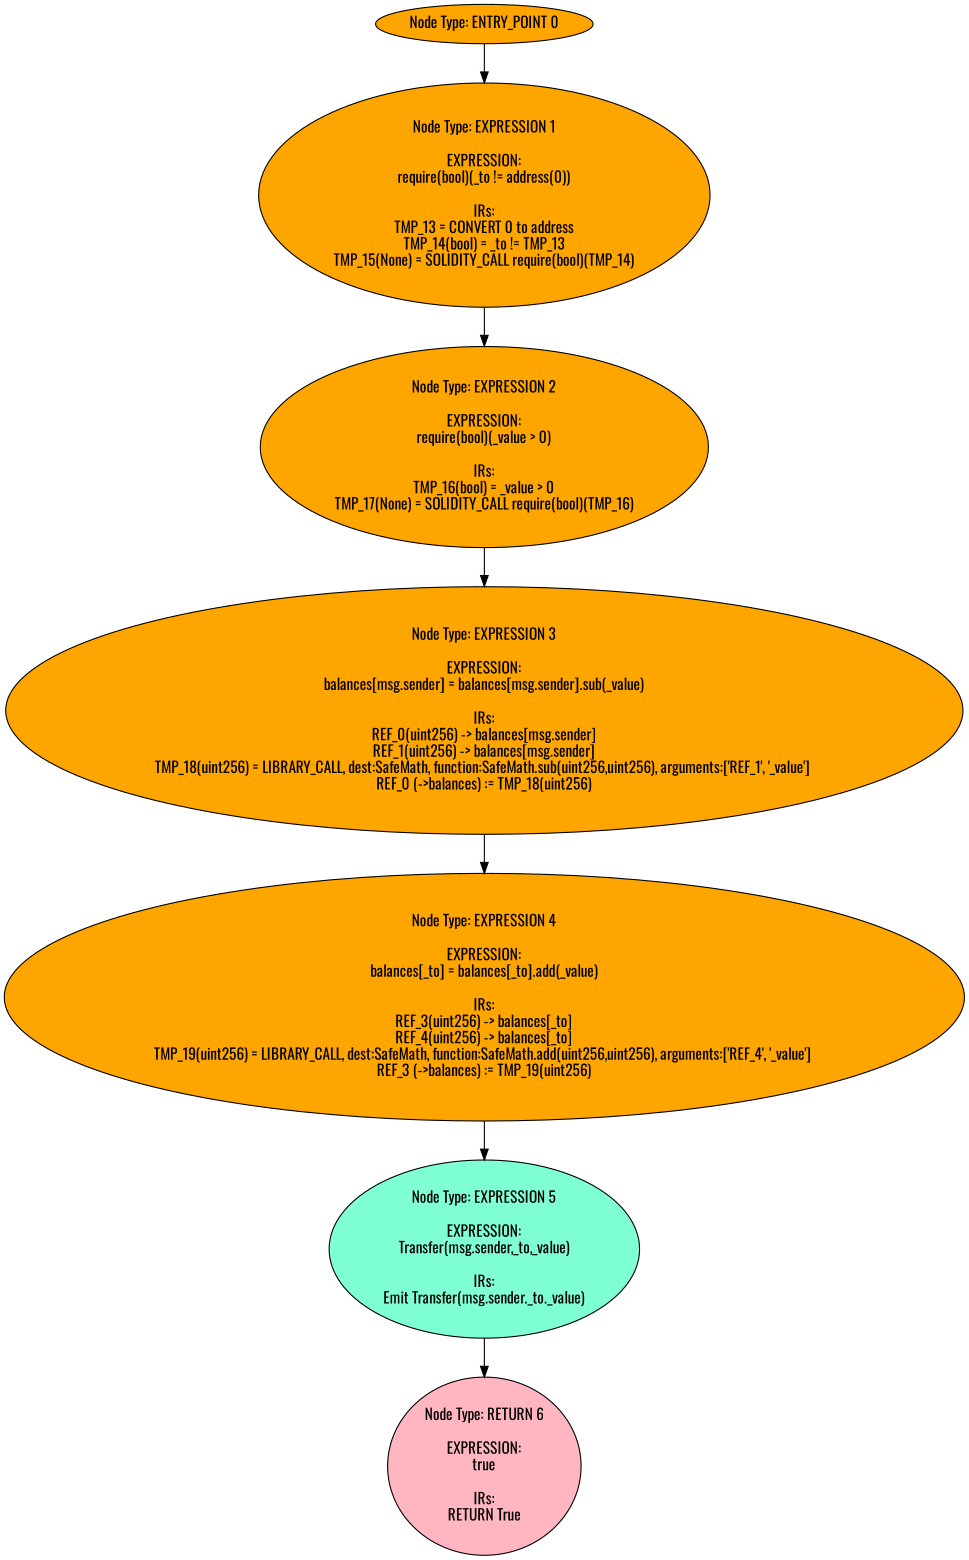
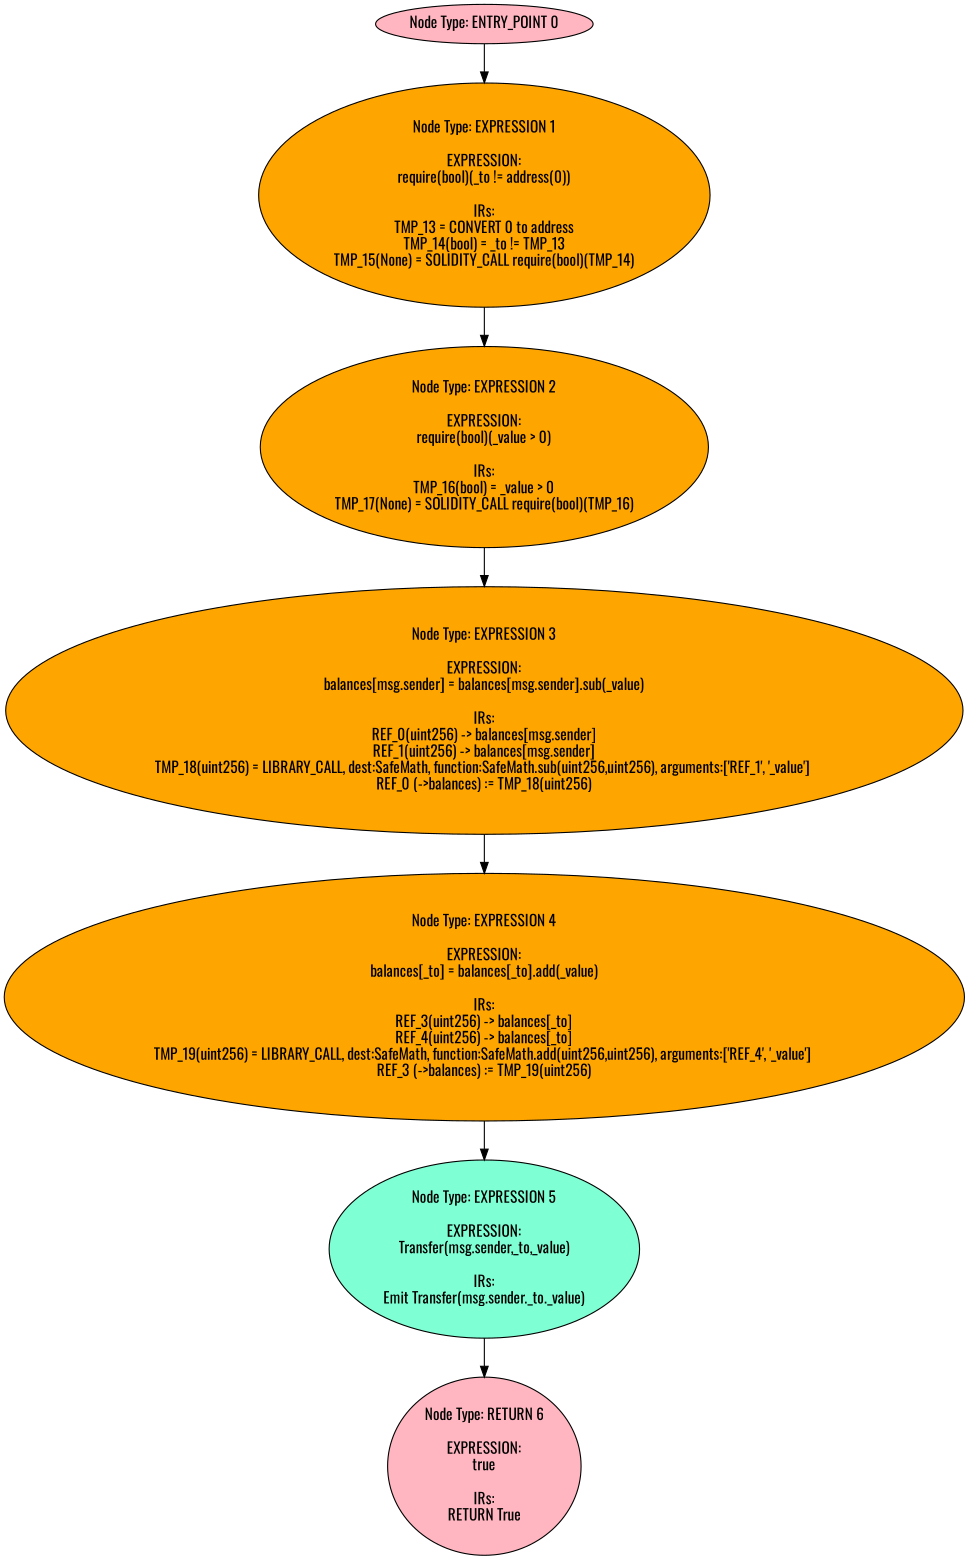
node "Node Type: ENTRY_POINT 0": fillcolor orange -> lightpink
